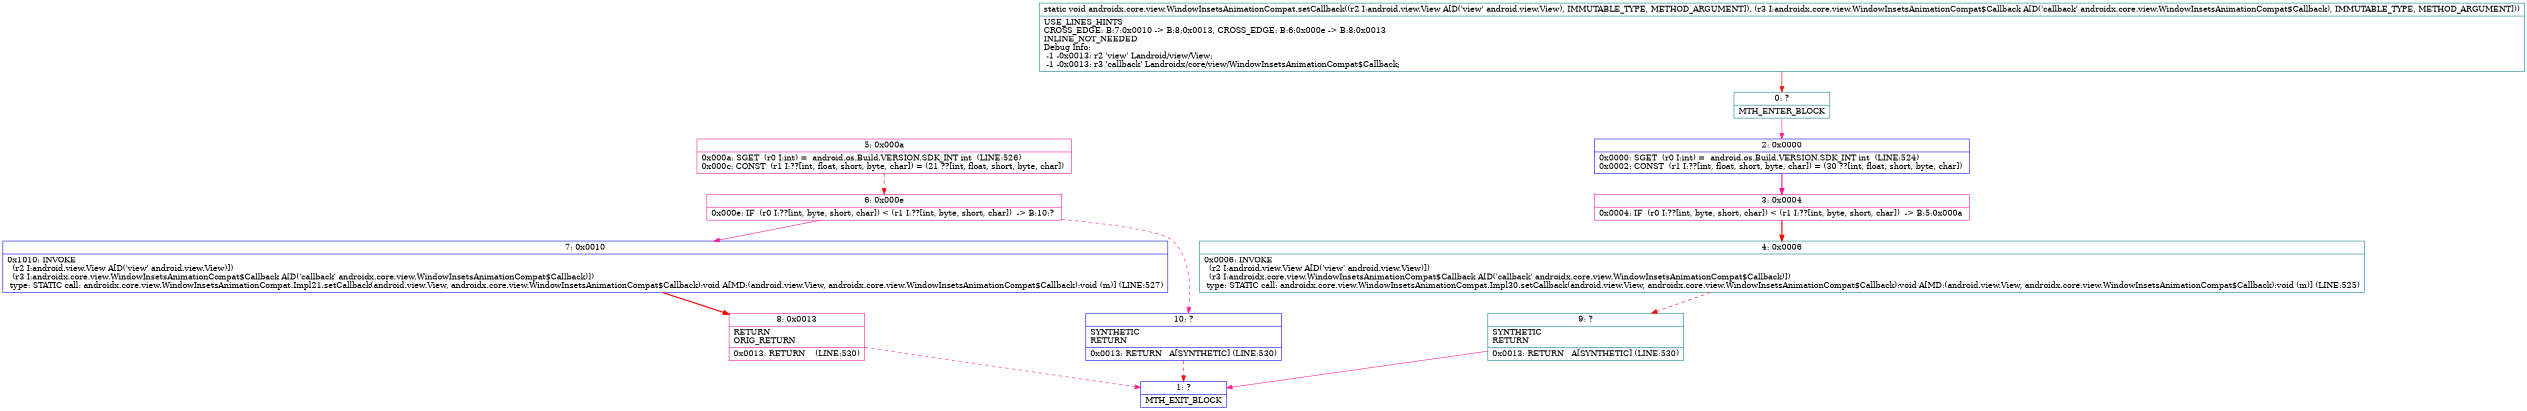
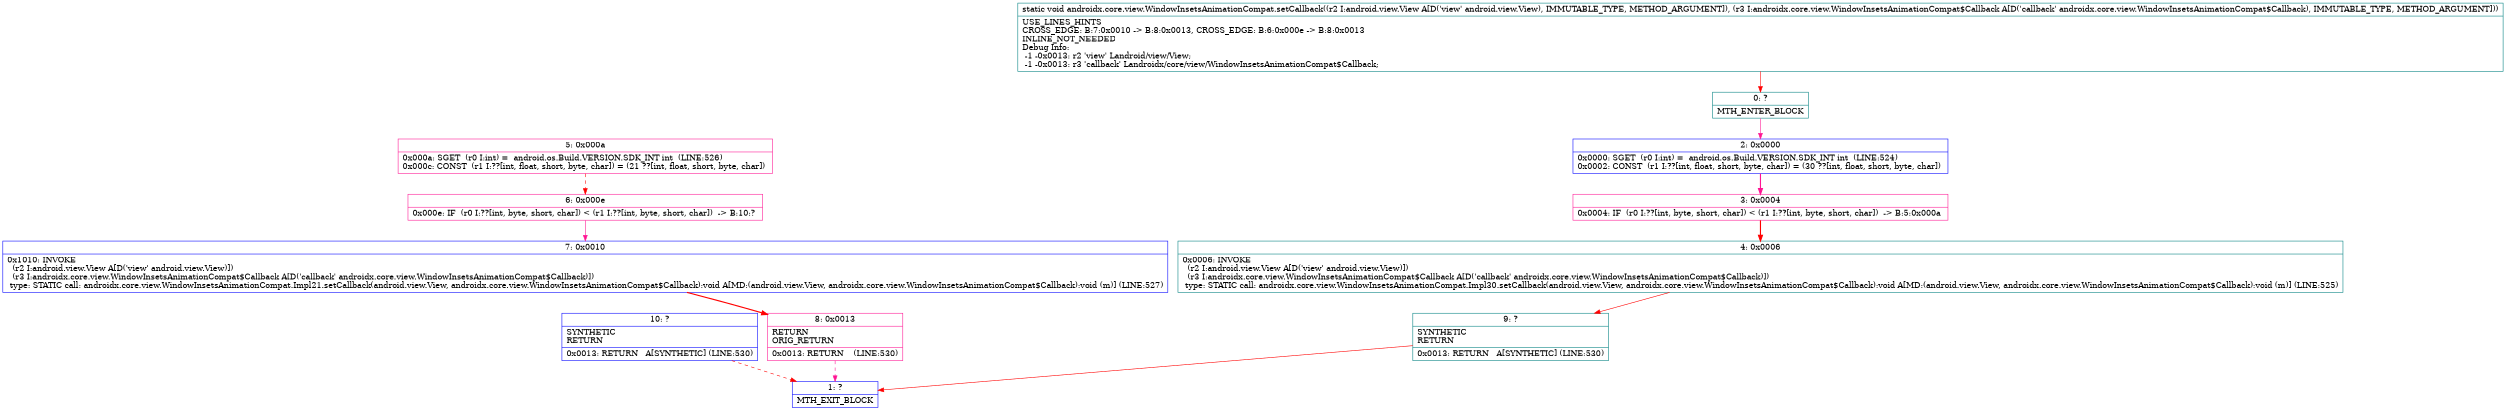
edge "6: 0x000e" -> "10: ?": removed
edge "4: 0x0006" -> "9: ?": style dashed -> solid
edge "9: ?" -> "1: ?": color deeppink -> red
